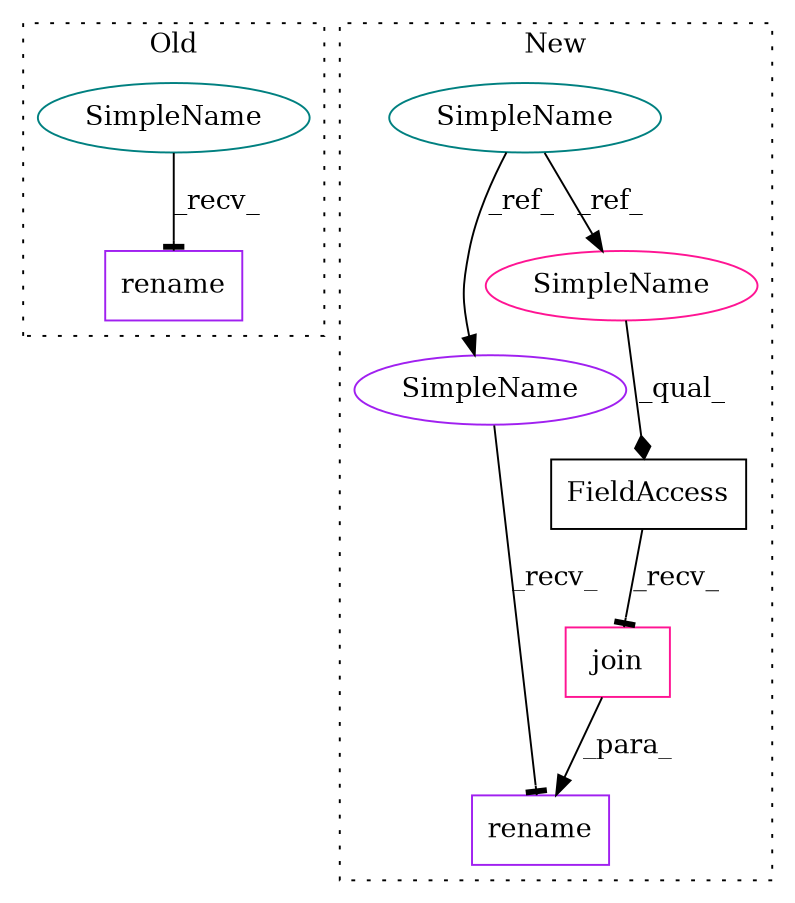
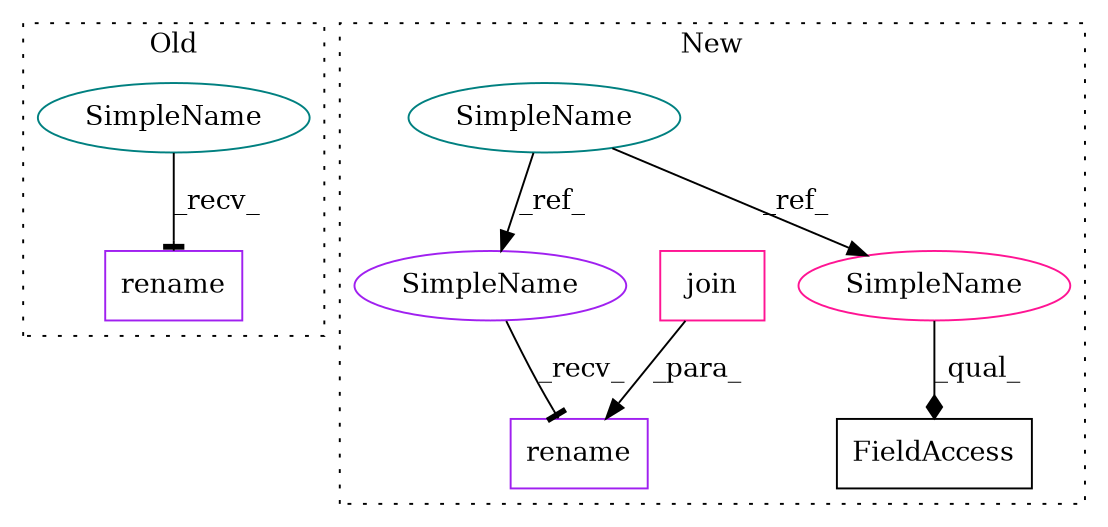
edge "FieldAccess" -> "join": removed, label "_recv_"
